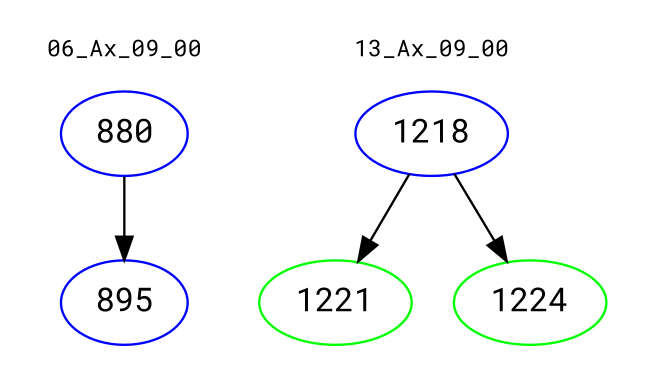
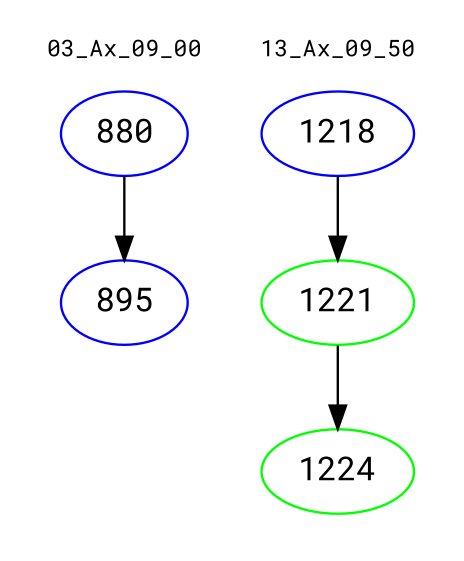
cluster "06_Ax_09_00": label "06_Ax_09_00" -> "03_Ax_09_00"
cluster "13_Ax_09_00": label "13_Ax_09_00" -> "13_Ax_09_50"
edge "1218" -> "1224": now "1221" -> "1224"
